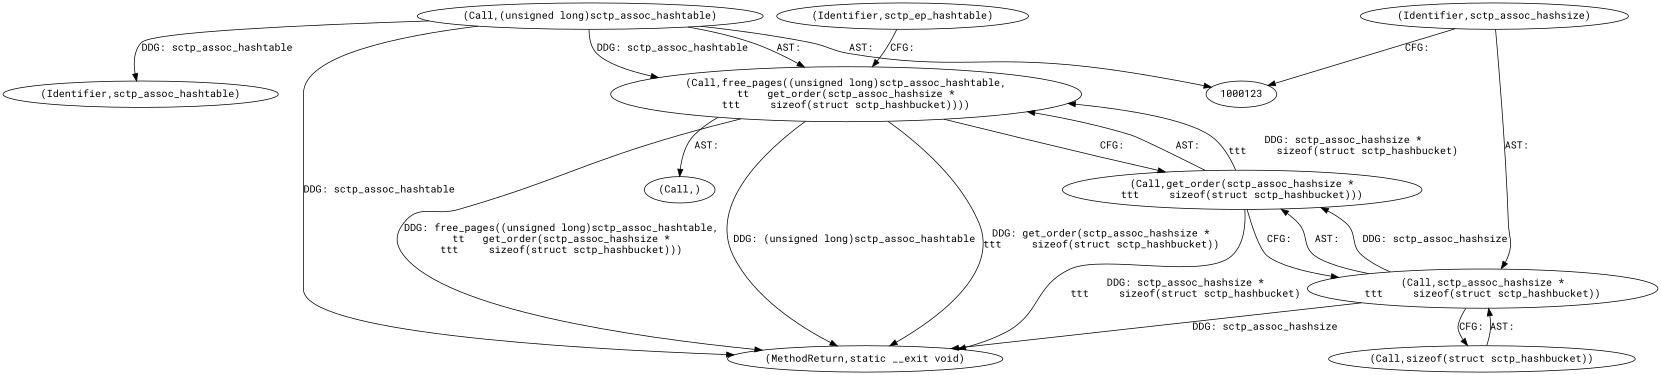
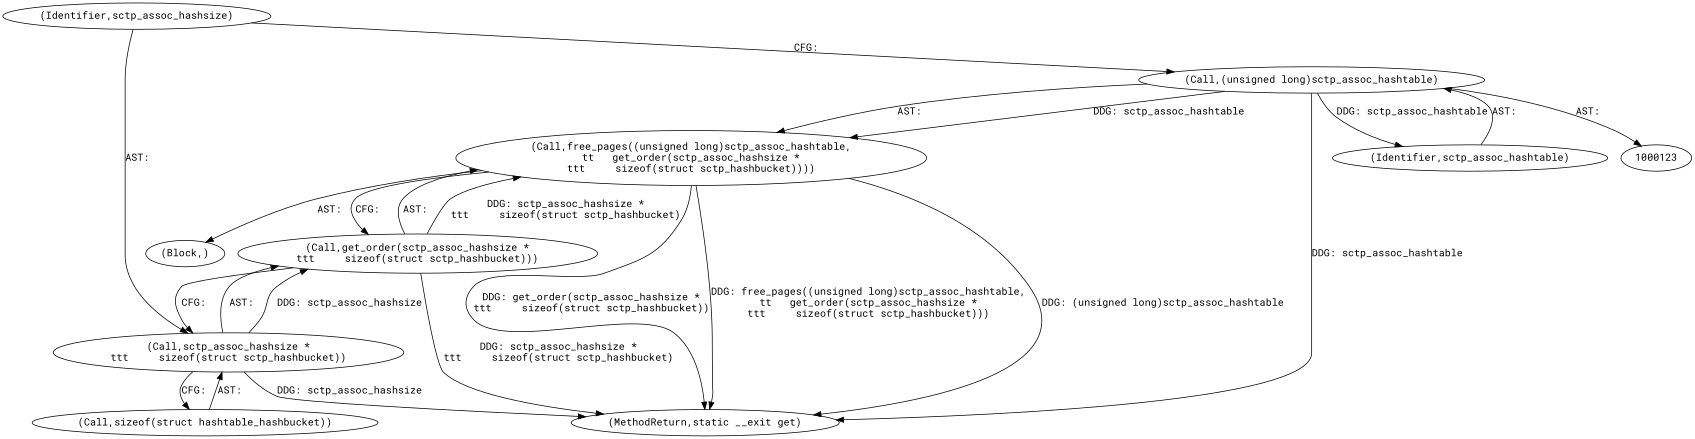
node "(Identifier,sctp_ep_hashtable)": removed
edge "(Identifier,sctp_assoc_hashsize)" -> "1000123": now "(Identifier,sctp_assoc_hashsize)" -> "(Call,(unsigned long)sctp_assoc_hashtable)"
edge "(Identifier,sctp_assoc_hashtable)" -> "(Call,(unsigned long)sctp_assoc_hashtable)": added, label "AST:"
node "(Call,)": label "(Call,)" -> "(Block,)"
node "(MethodReturn,static __exit void)": label "(MethodReturn,static __exit void)" -> "(MethodReturn,static __exit get)"
node "(Call,sizeof(struct sctp_hashbucket))": label "(Call,sizeof(struct sctp_hashbucket))" -> "(Call,sizeof(struct hashtable_hashbucket))"
